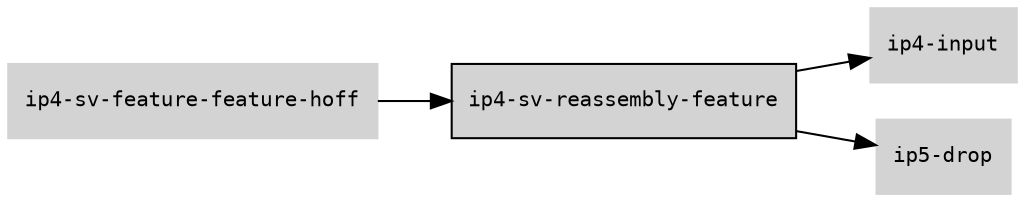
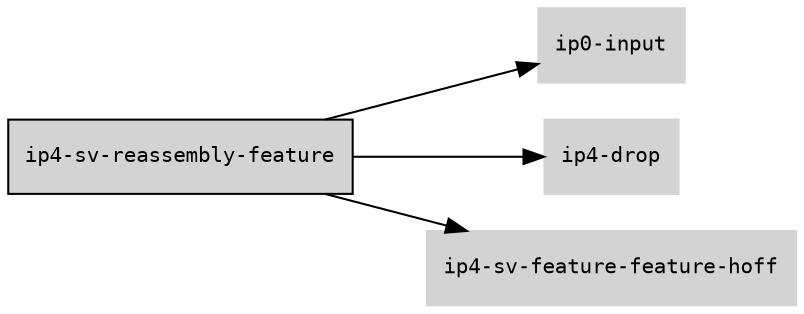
node "ip4-input": label "ip4-input" -> "ip0-input"
edge "ip4-sv-feature-feature-hoff" -> "ip4-sv-reassembly-feature": reversed
node "ip5-drop": label "ip5-drop" -> "ip4-drop"
